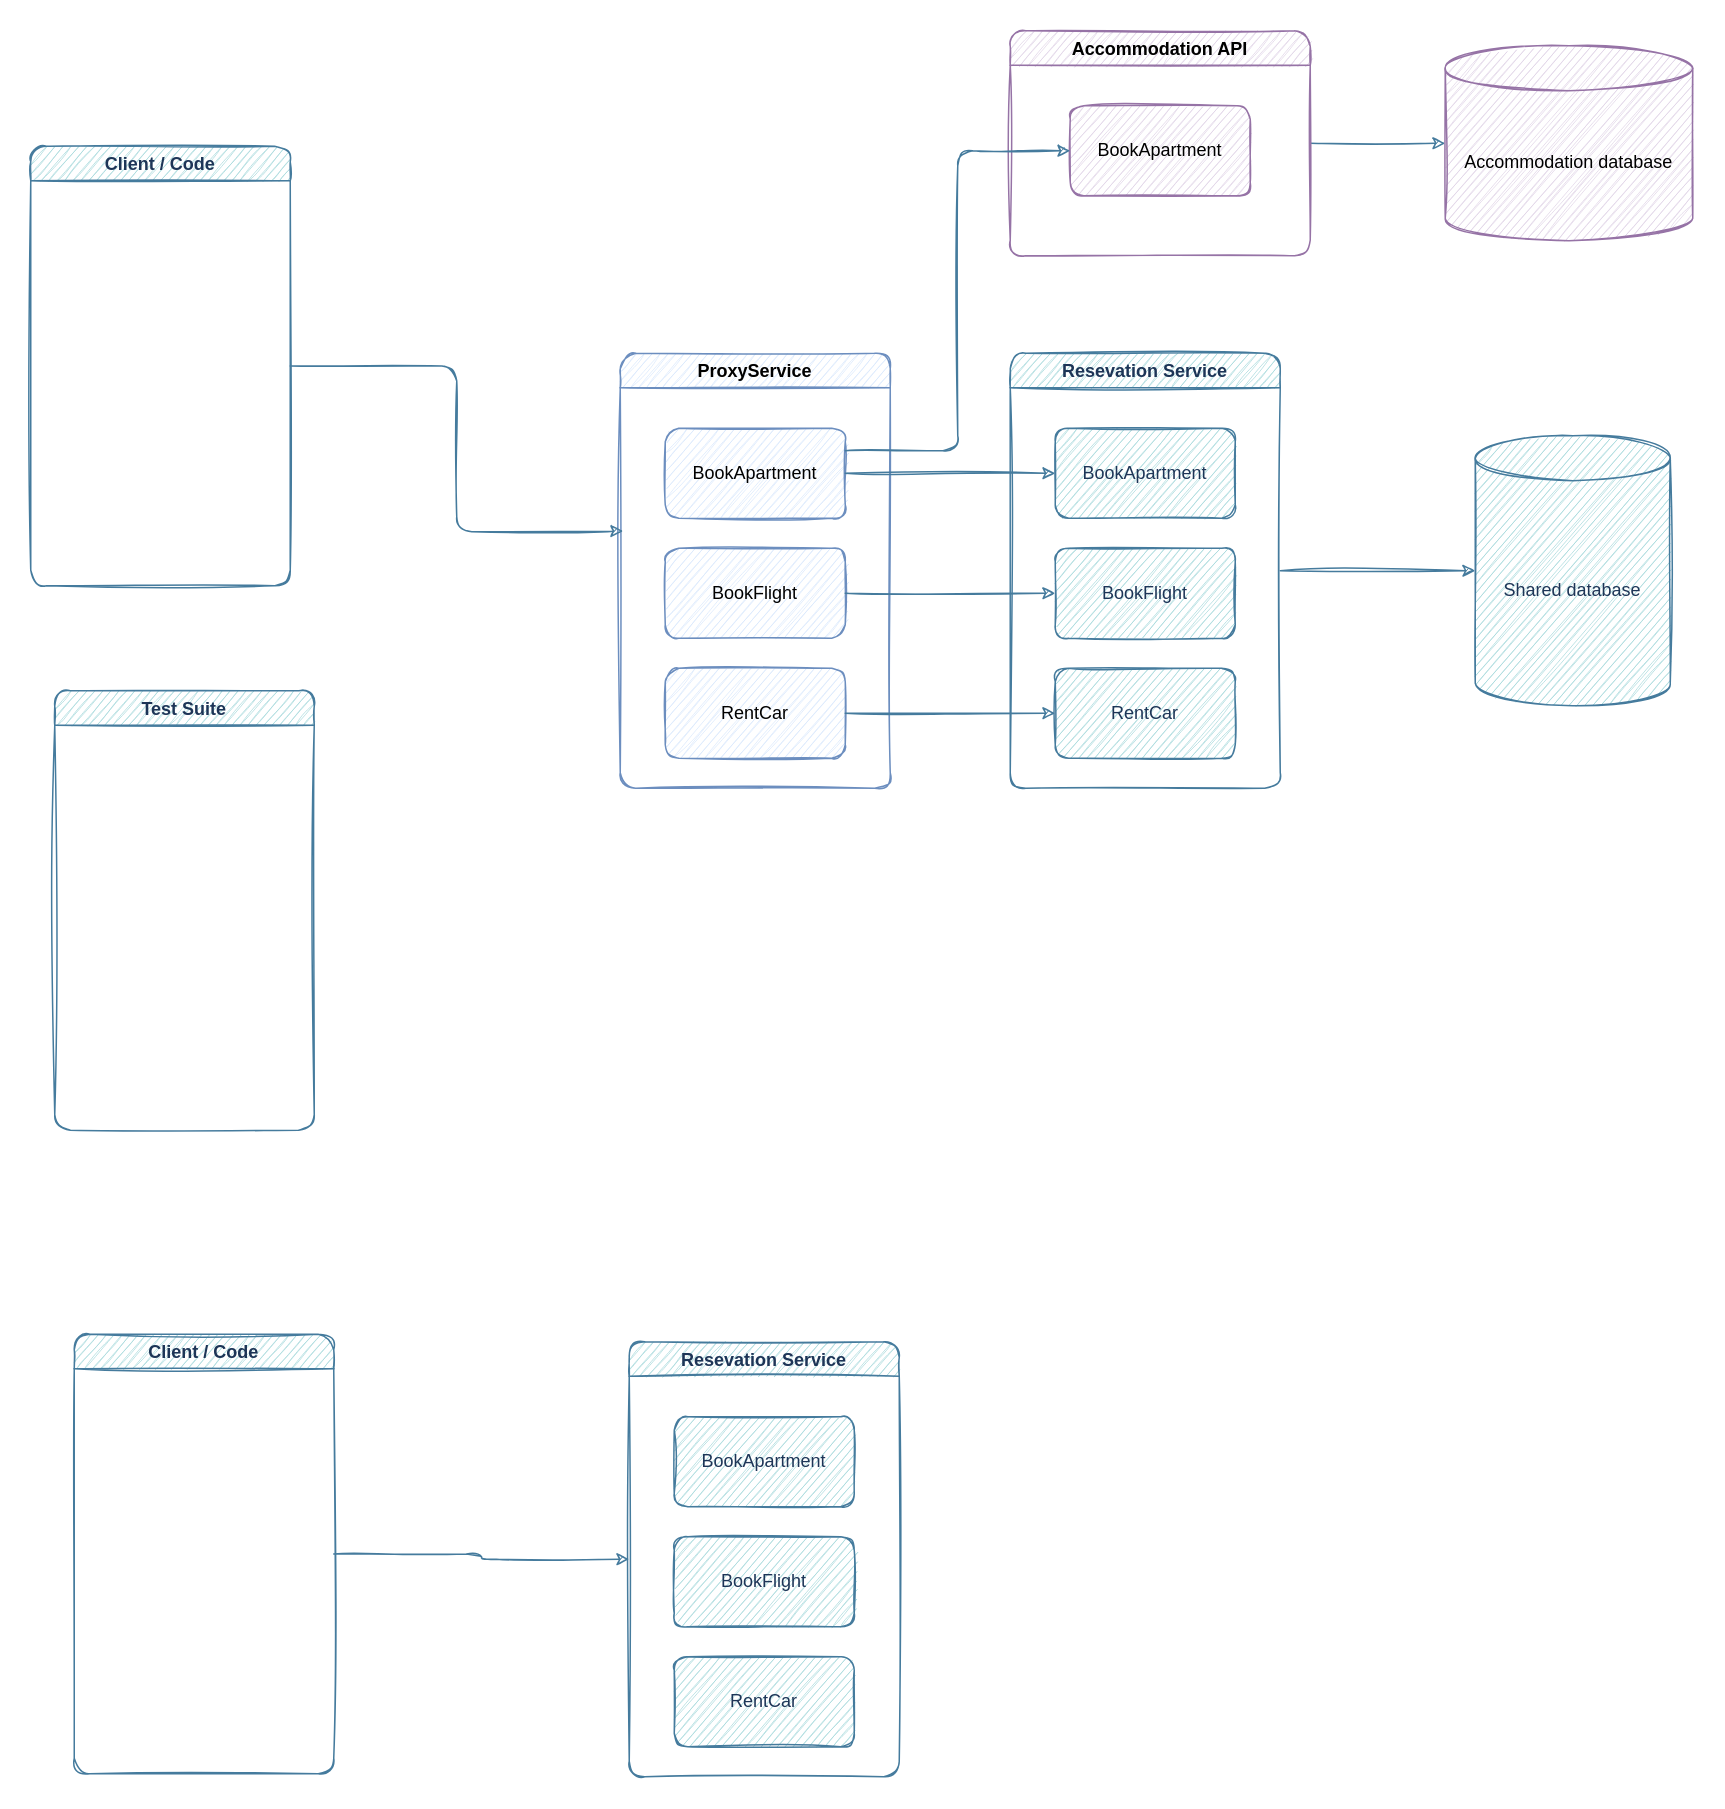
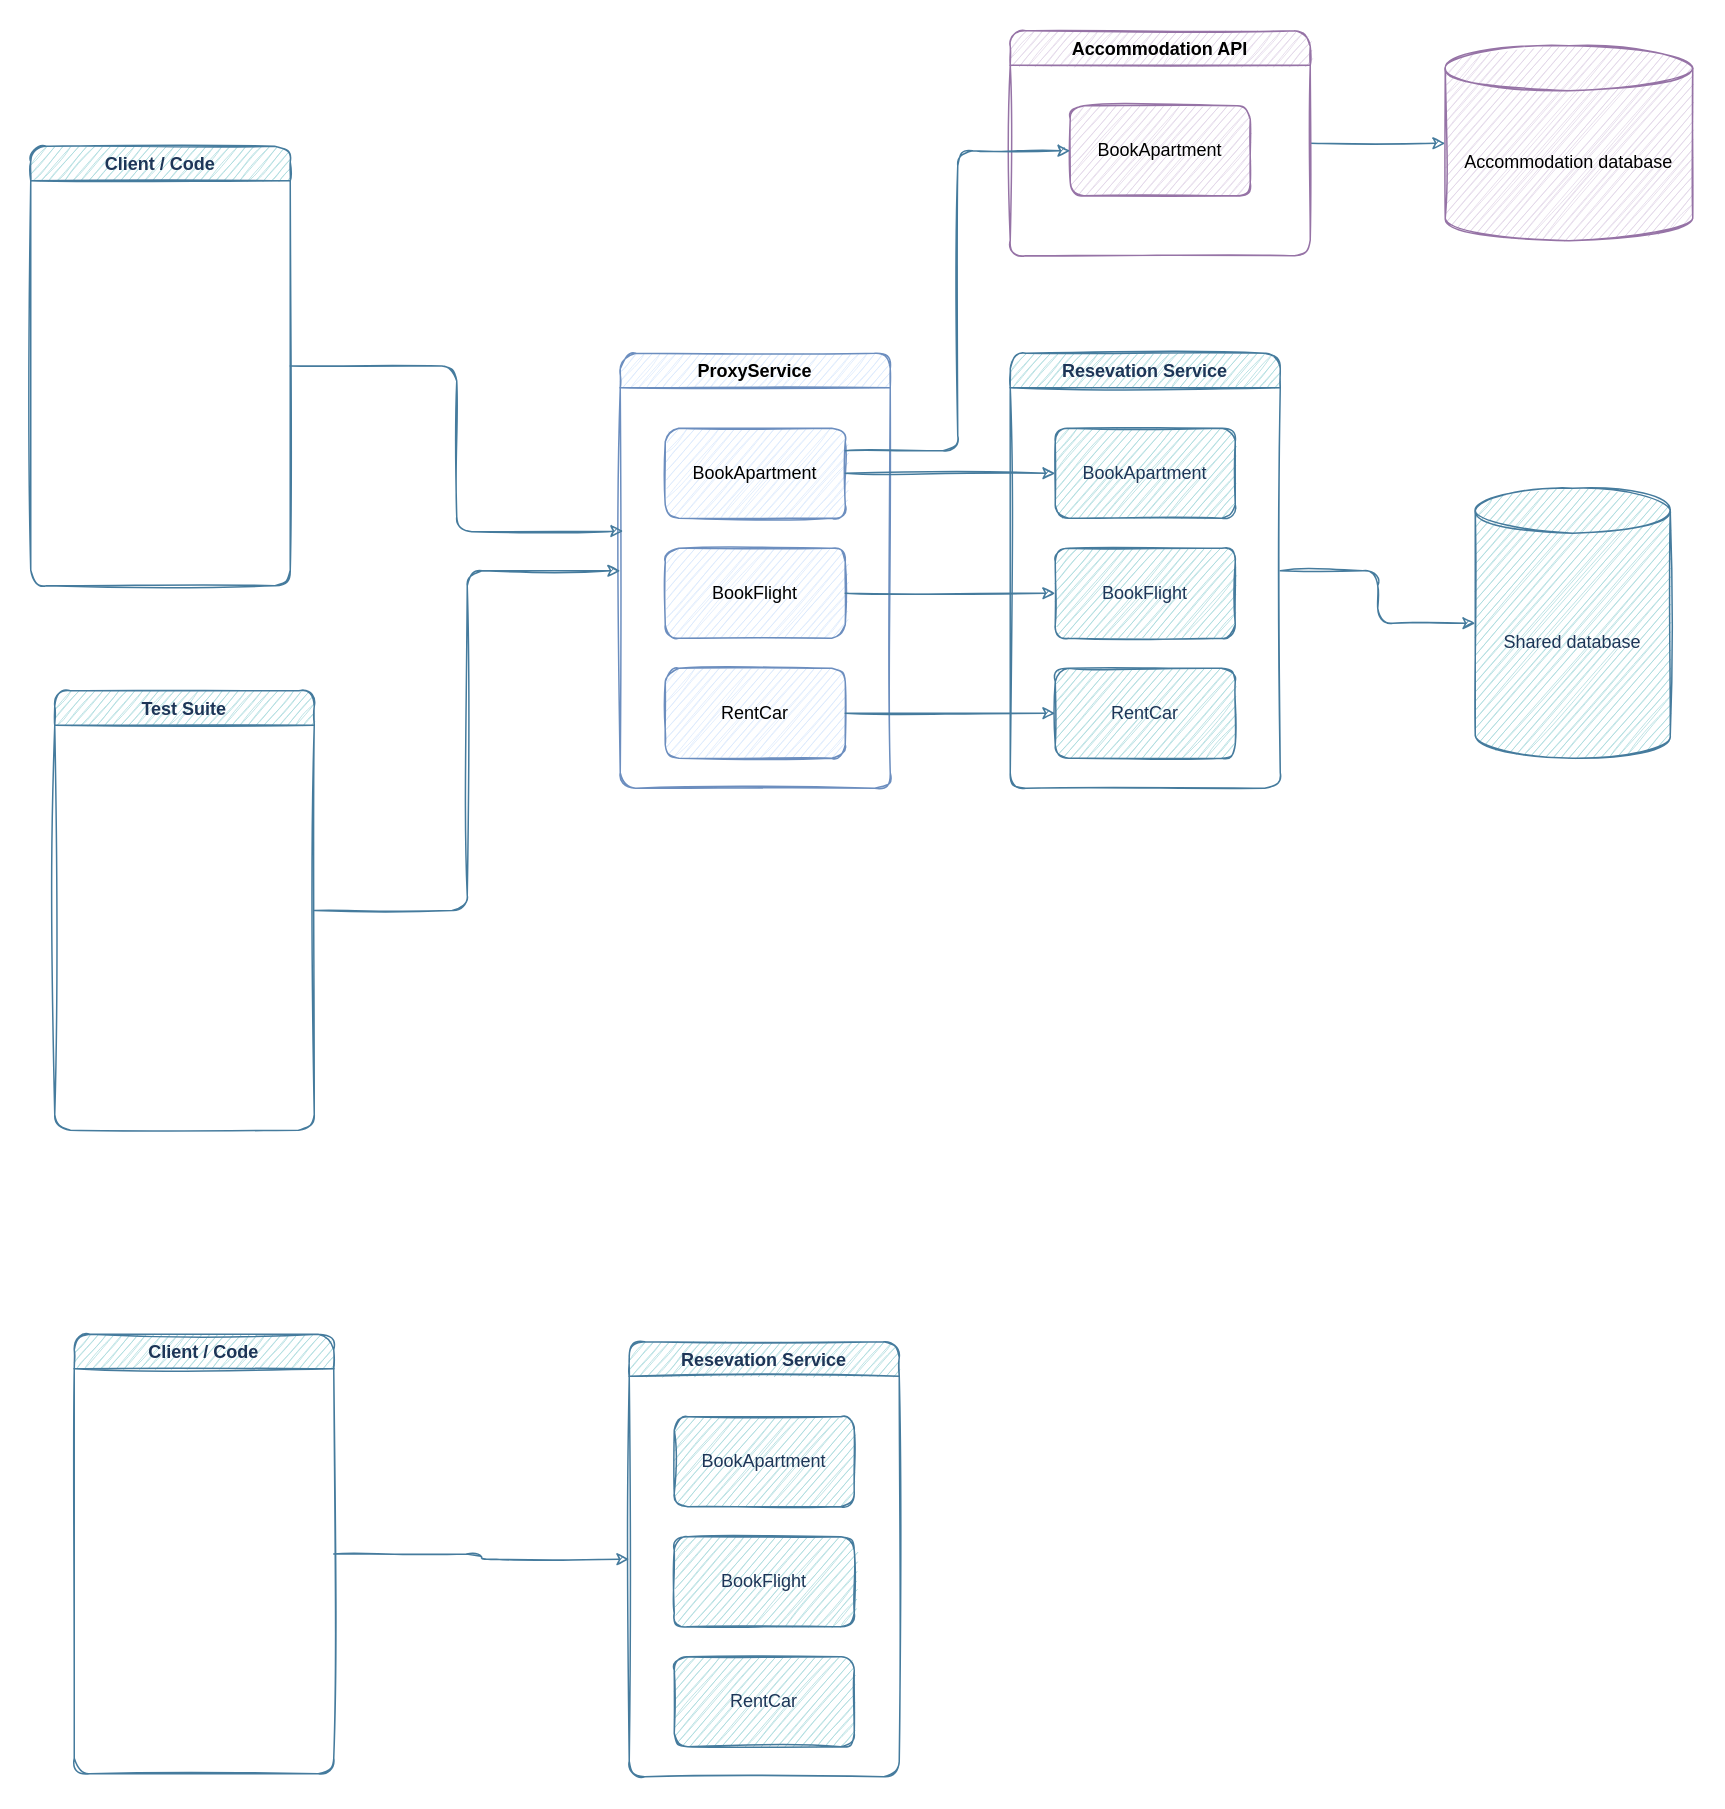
node "Shared database": moved (1573, 571) -> (1573, 623)
edge "Test Suite" -> "ProxyService": added
